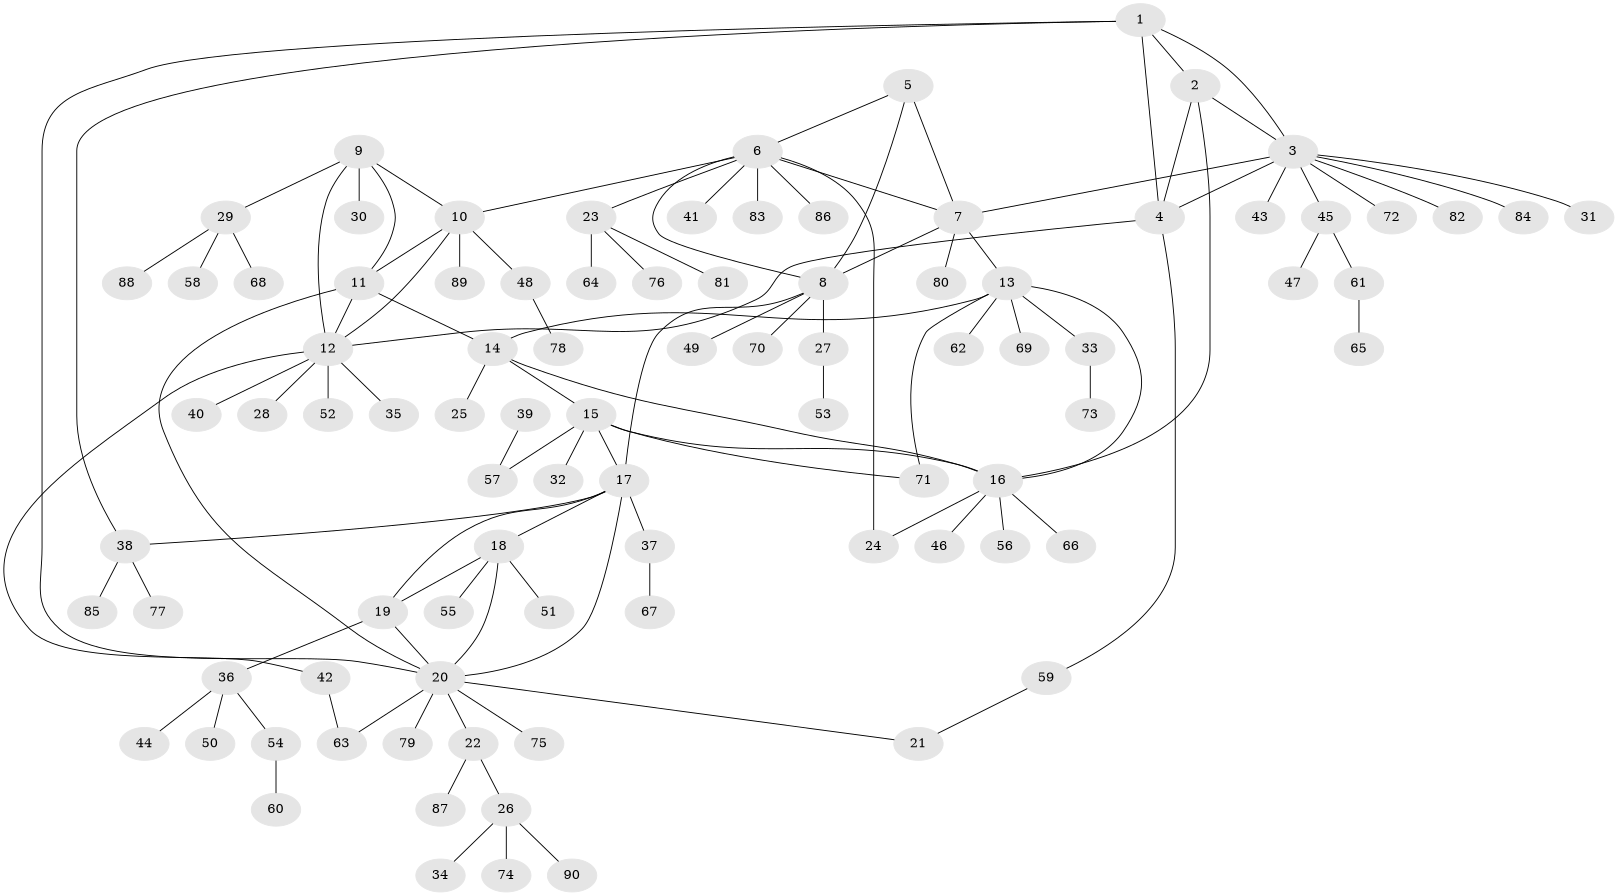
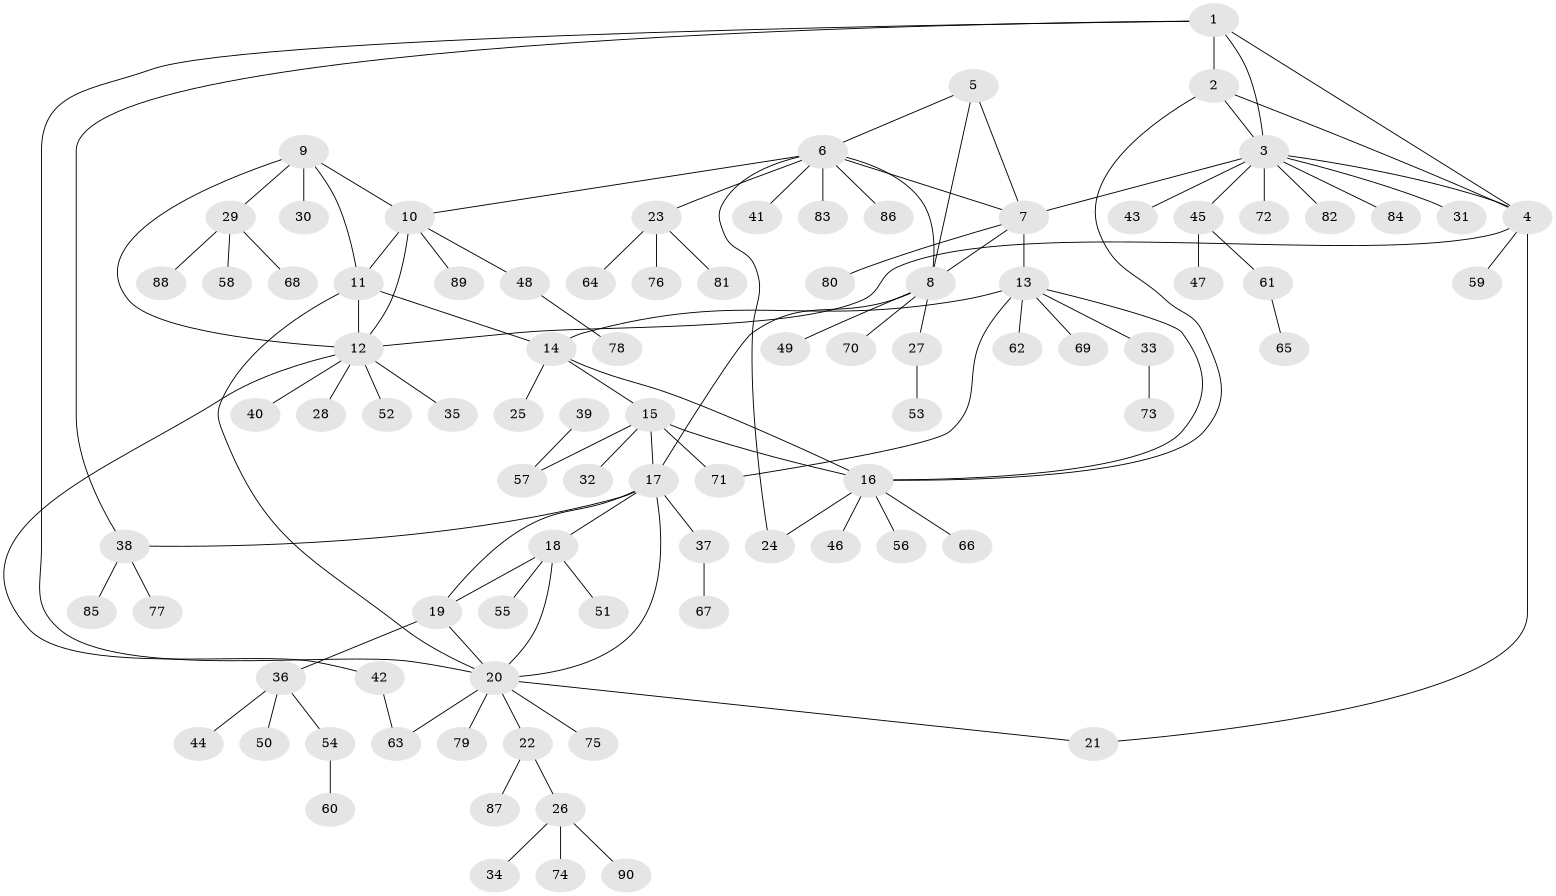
edge "59" -- "21": now "4" -- "21"
